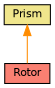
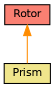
edge "Rotor" -> "Prism": reversed
